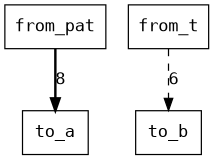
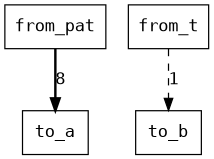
edge "from_t" -> "to_b": label "6" -> "1"
